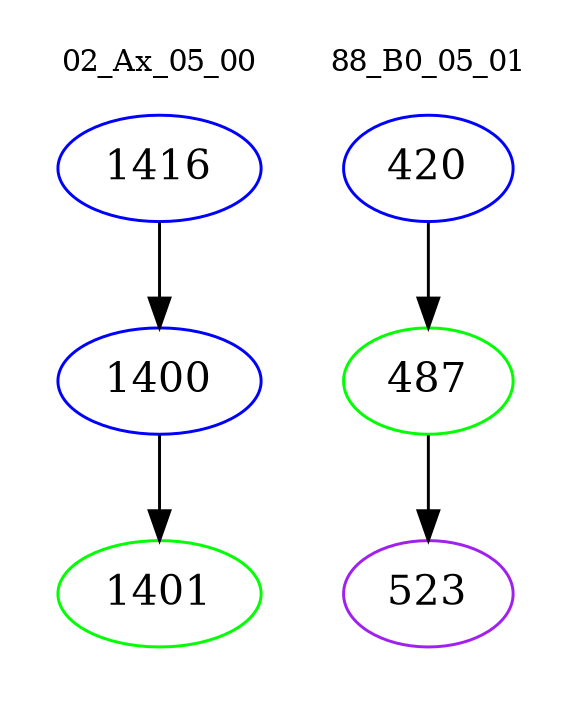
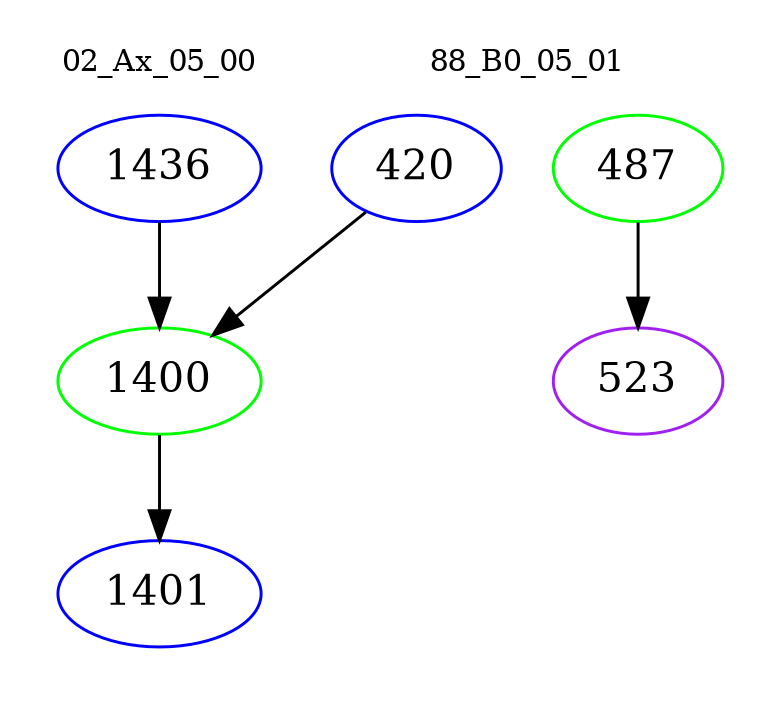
node "1416": label "1416" -> "1436"
edge "420" -> "487": now "420" -> "1400"
node "1400": color blue -> green
node "1401": color green -> blue
